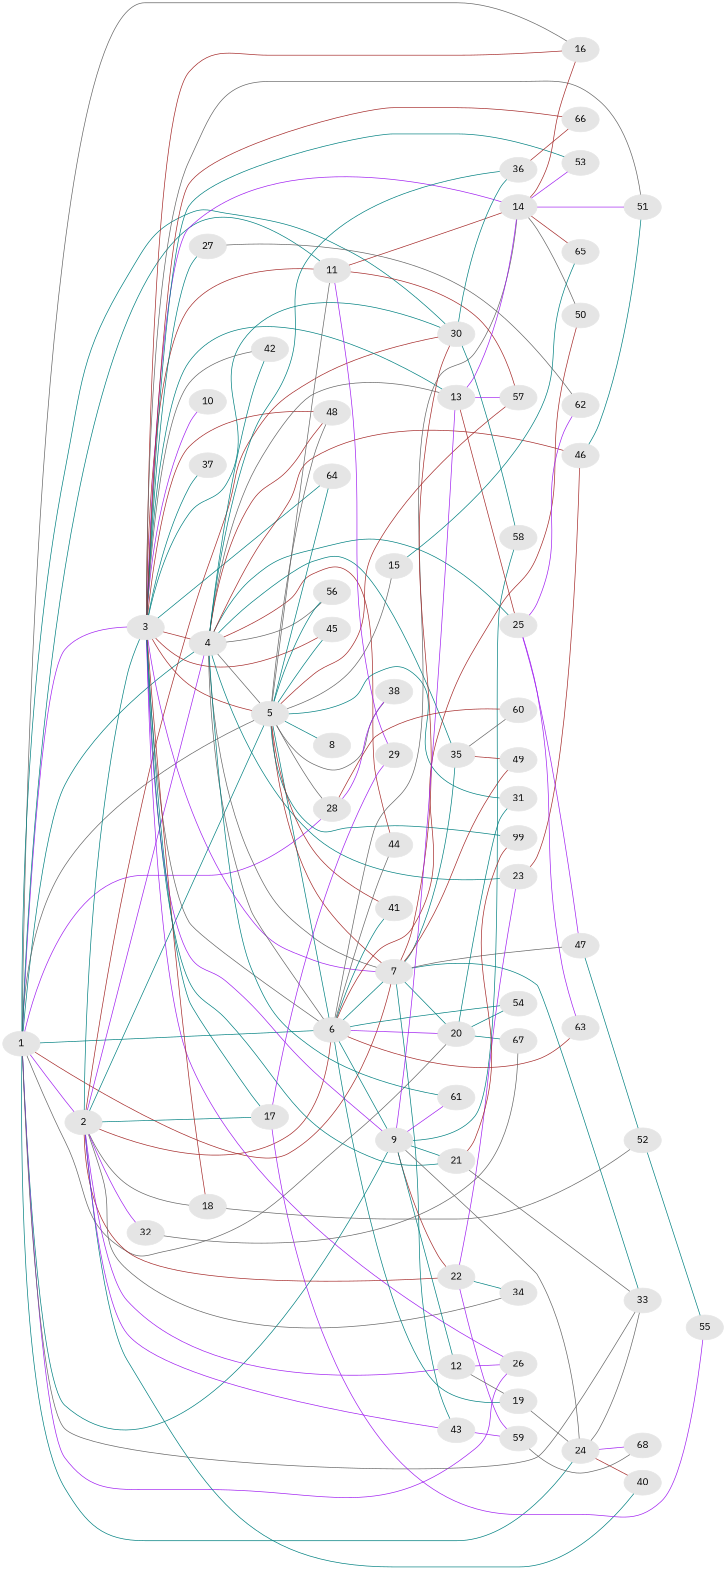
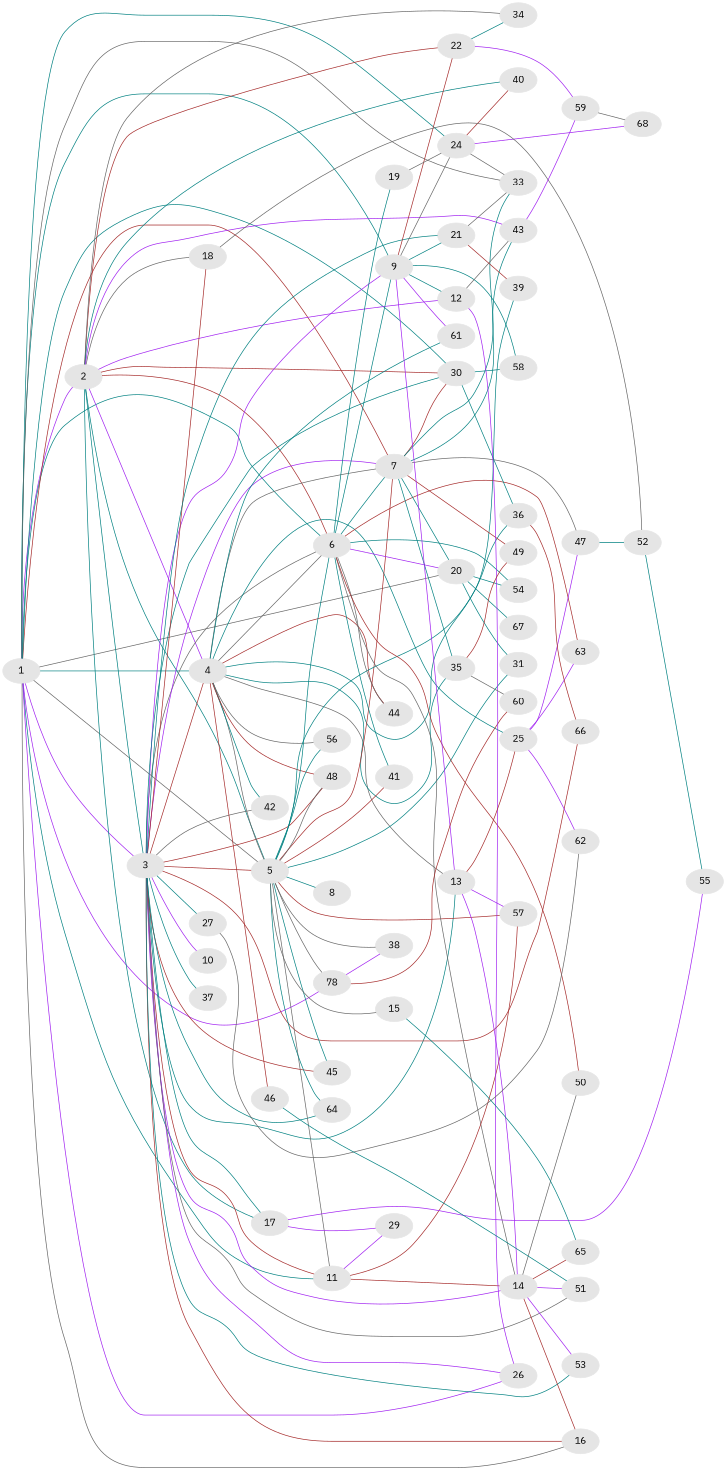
node "28": label "28" -> "78"
node "99": label "99" -> "39"
node "23": removed
node "32": removed
edge "12" -- "19": now "12" -- "43"
